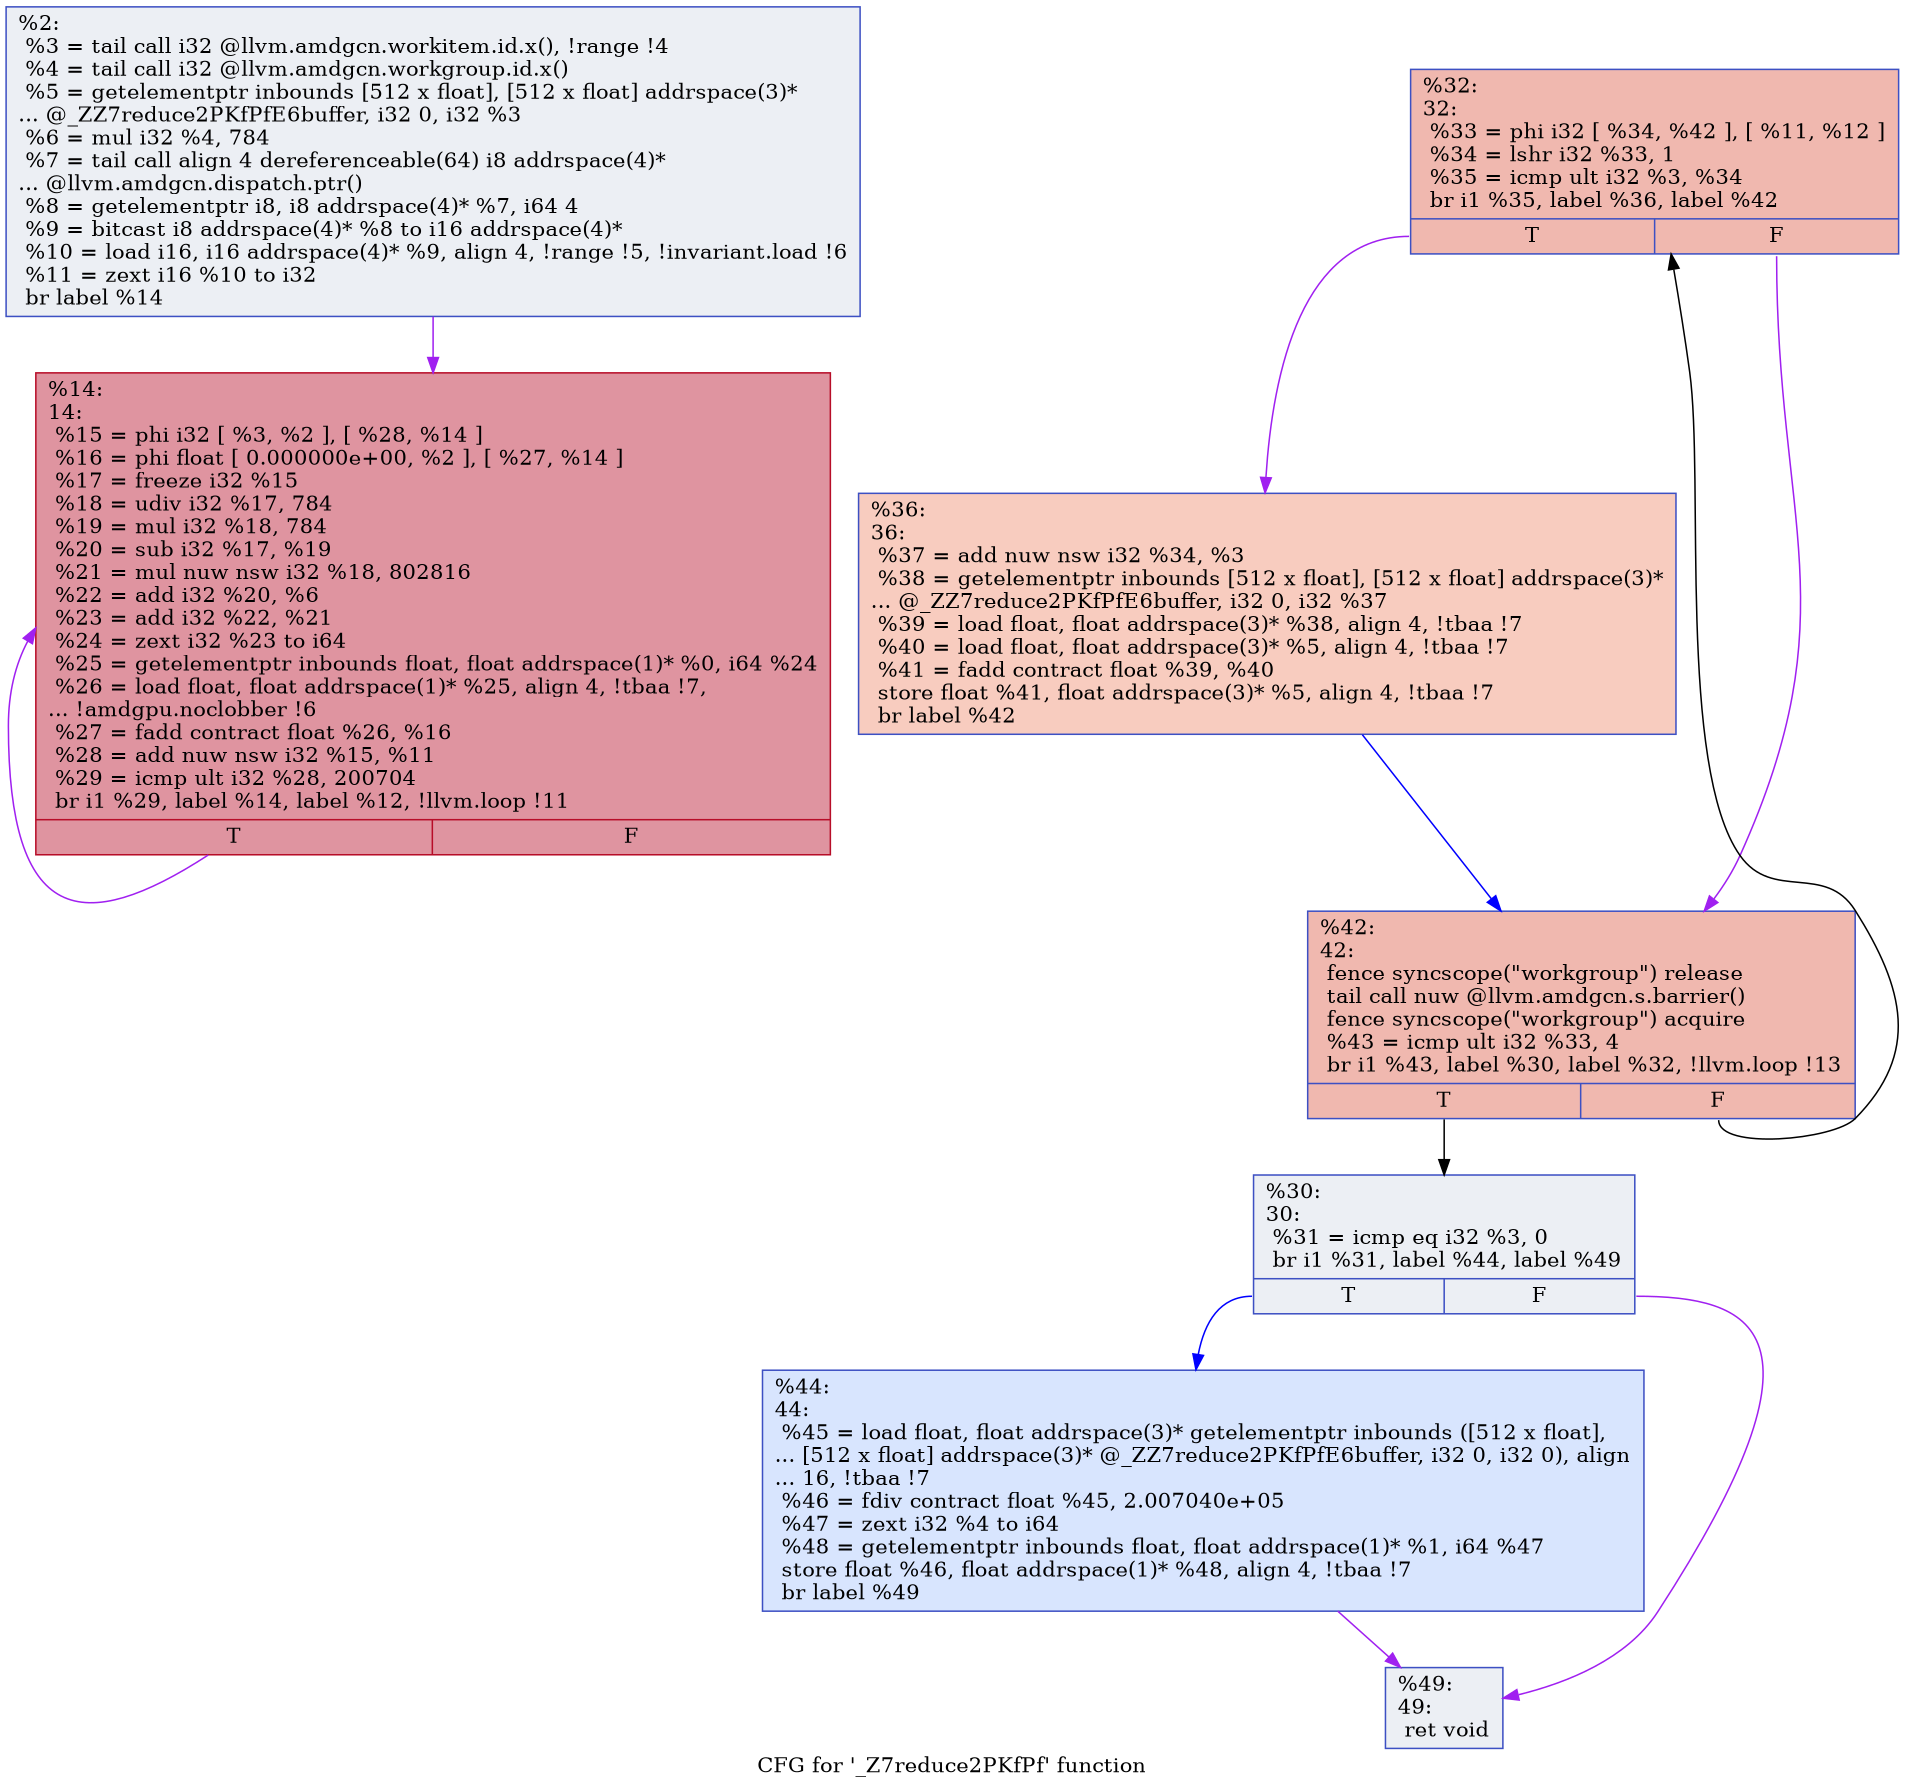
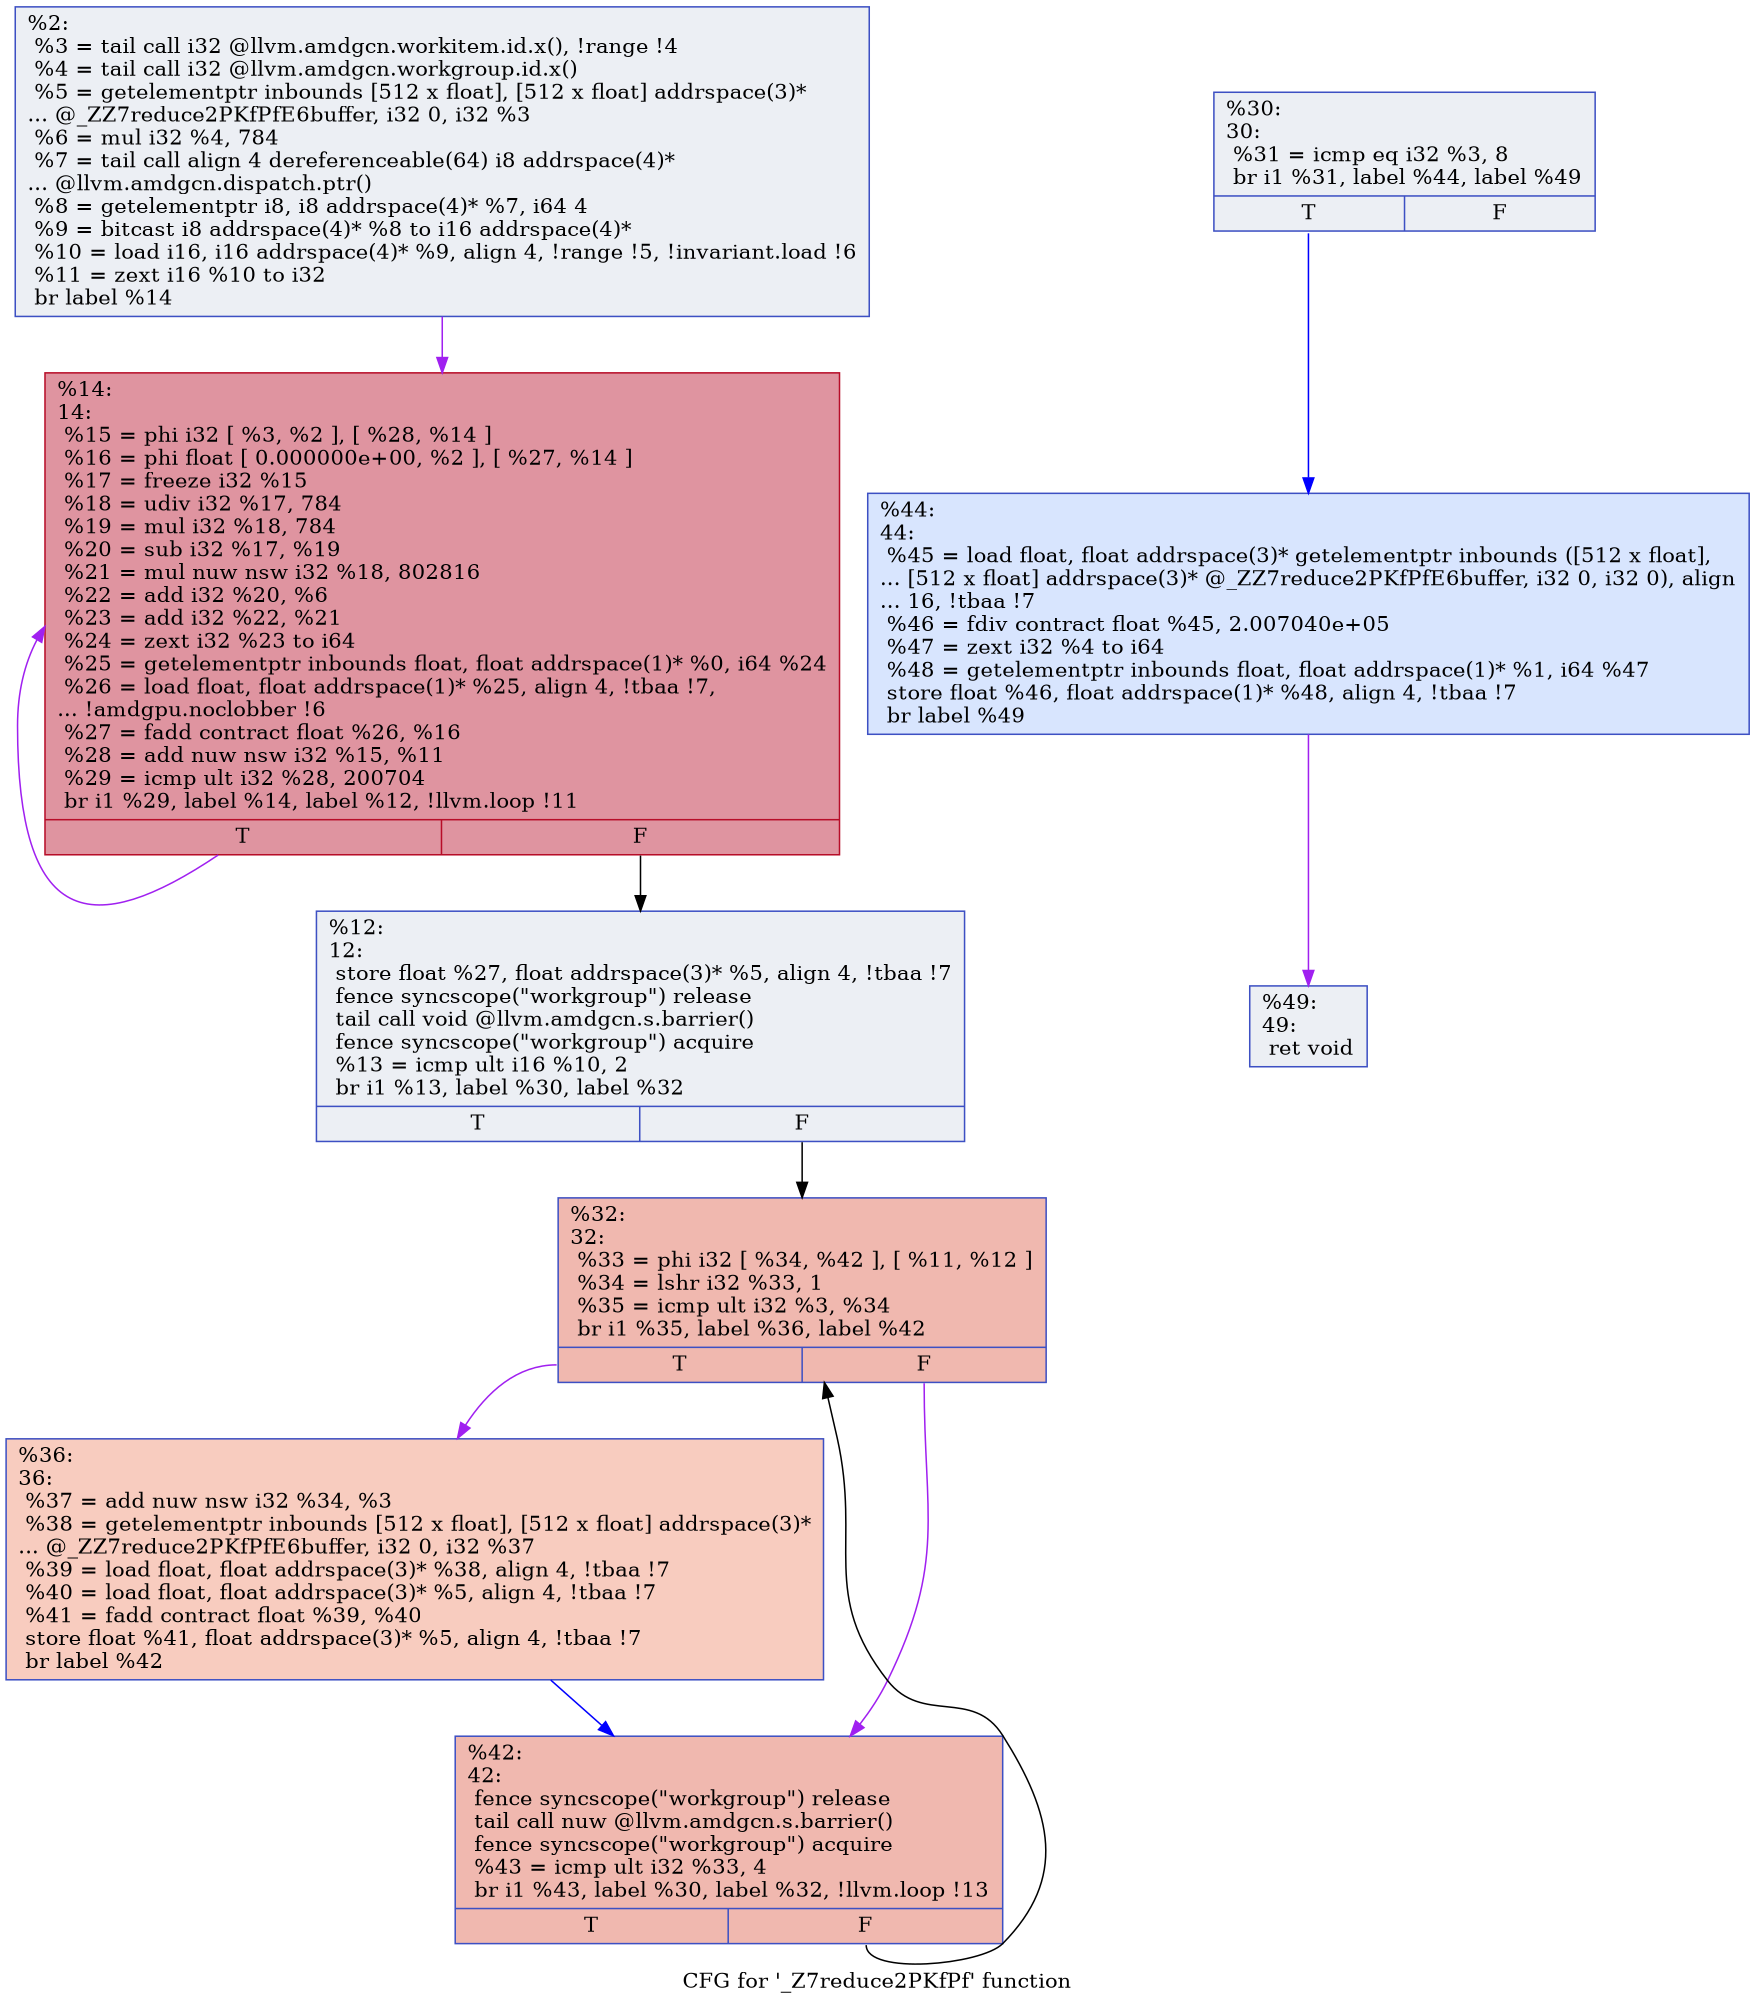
node "%12:": added
edge "%42:" -> "%30:": removed
node "%30:": text "%31 = icmp eq i32 %3, 0" -> "%31 = icmp eq i32 %3, 8"
edge "%30:" -> "%49:": removed
